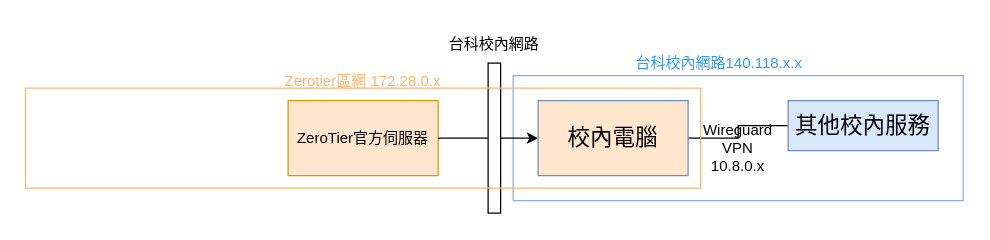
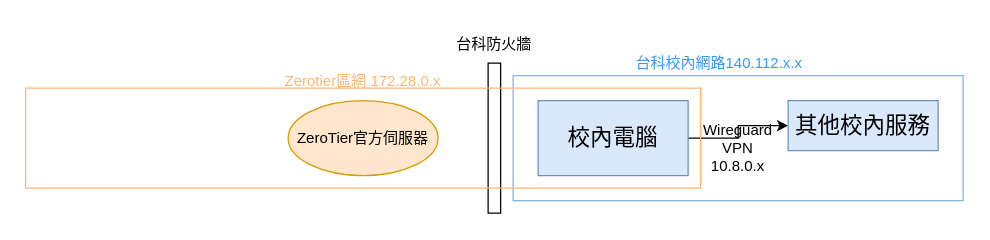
node "台科校內網路": label "台科校內網路" -> "台科防火牆"
node "台科校內網路140.118.x.x": label "台科校內網路140.118.x.x" -> "台科校內網路140.112.x.x"
edge "其他校內服務" -- "校內電腦": arrowhead none -> classic
node "ZeroTier官方伺服器": shape rectangle -> ellipse
edge "ZeroTier官方伺服器" -> "校內電腦": removed
node "校內電腦": fillcolor #ffe6cc -> #dae8fc
